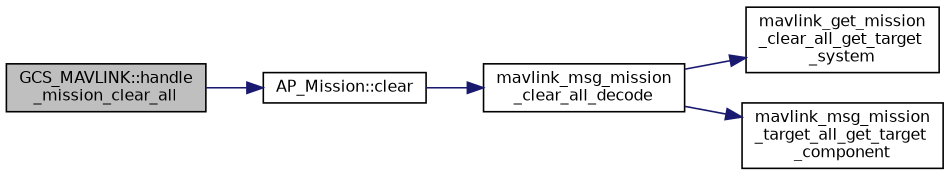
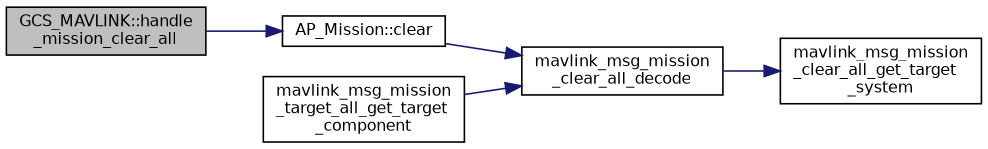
node "mavlink_get_mission _clear_all_get_target _system": label "mavlink_get_mission _clear_all_get_target _system" -> "mavlink_msg_mission _clear_all_get_target _system"
edge "mavlink_msg_mission _clear_all_decode" -> "mavlink_msg_mission _target_all_get_target _component": reversed
